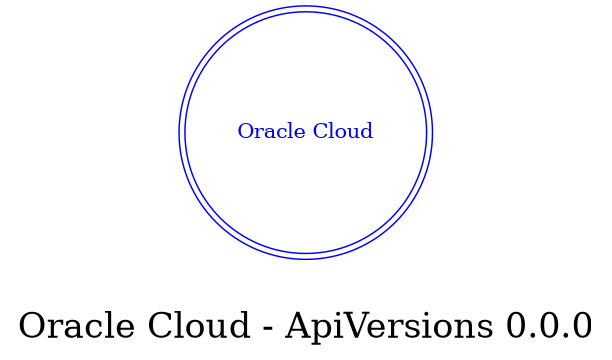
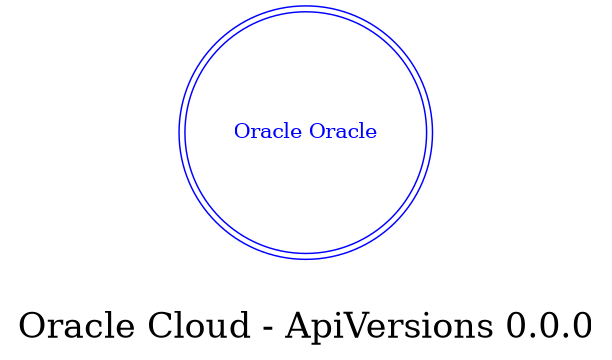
node "Oracle Cloud": label "Oracle Cloud" -> "Oracle Oracle"
